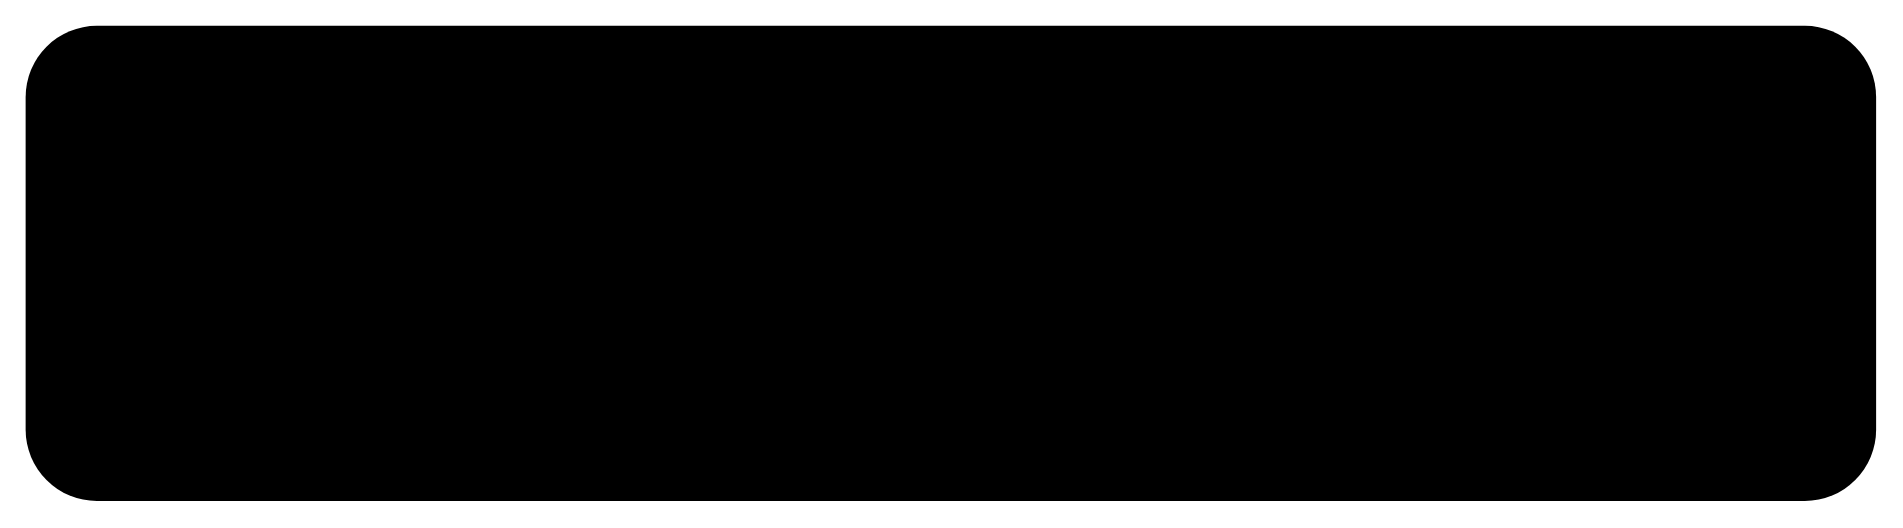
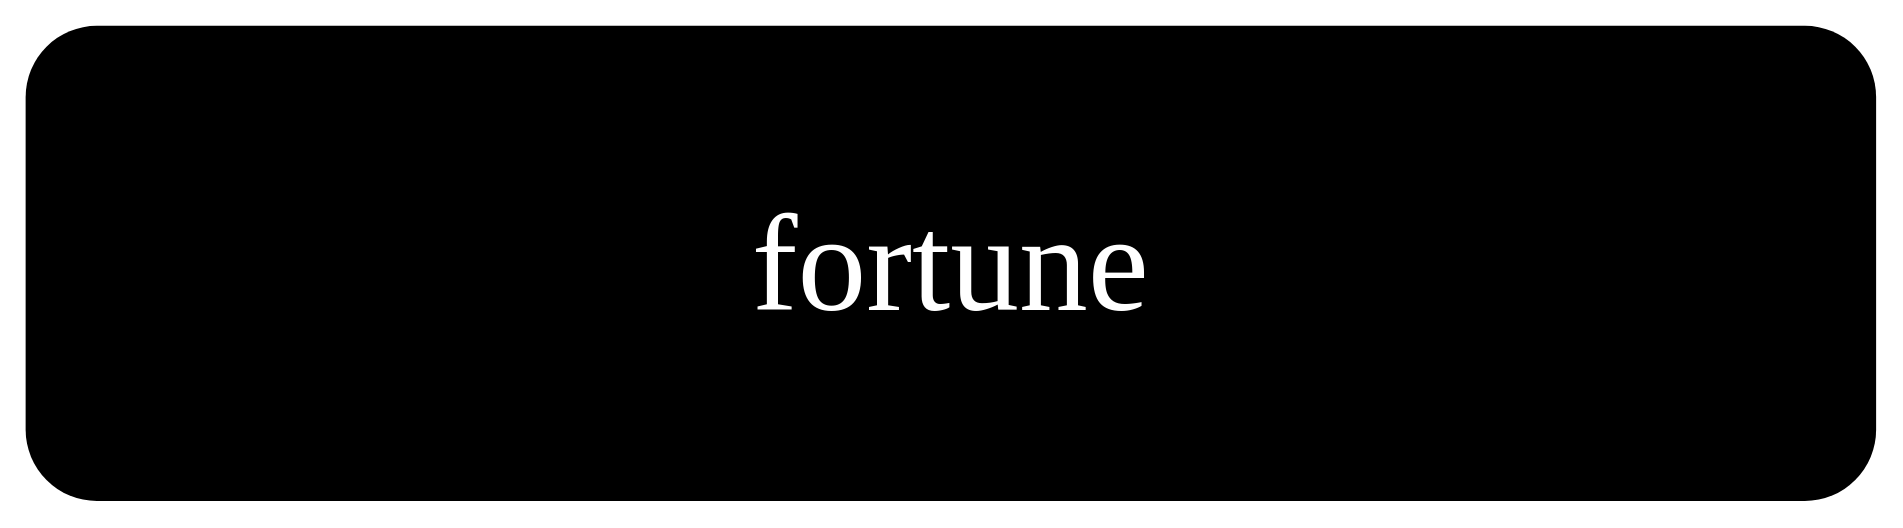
node "fortune": added
